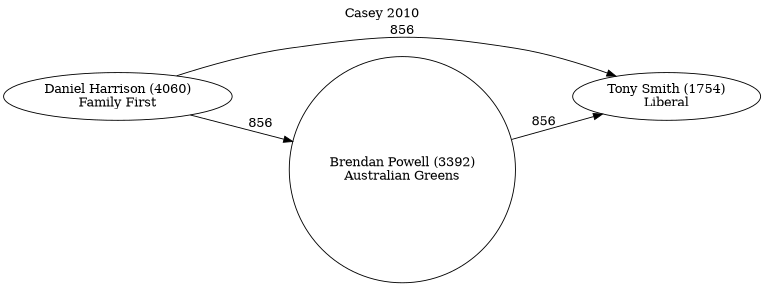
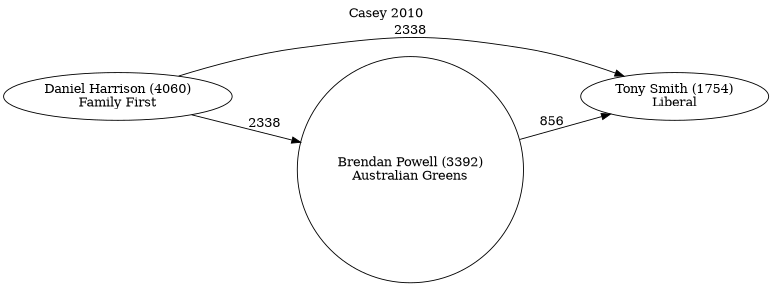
edge "Daniel Harrison (4060) Family First" -> "Tony Smith (1754) Liberal": label "856" -> "2338"
edge "Daniel Harrison (4060) Family First" -> "Brendan Powell (3392) Australian Greens": label "856" -> "2338"
